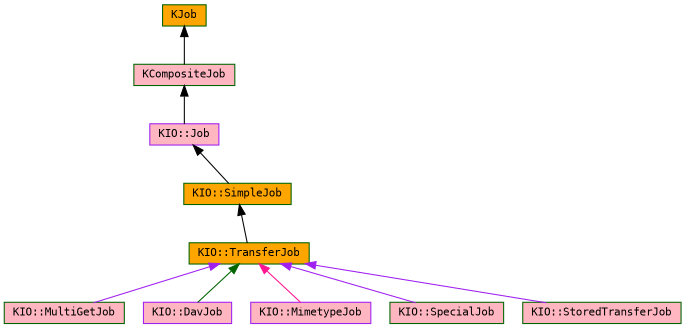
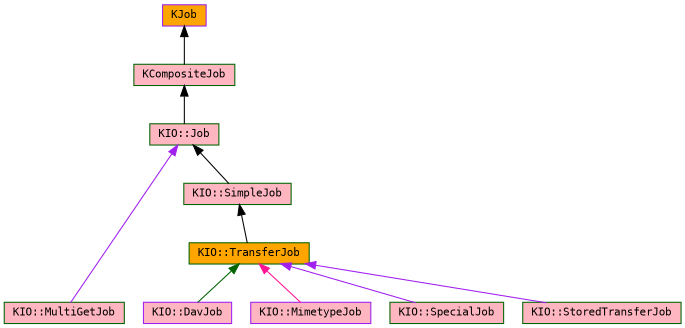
node "KJob": color darkgreen -> purple
node "KIO::Job": color purple -> darkgreen
node "KIO::SimpleJob": fillcolor orange -> lightpink
edge "KIO::MultiGetJob" -> "KIO::TransferJob": now "KIO::MultiGetJob" -> "KIO::Job"
